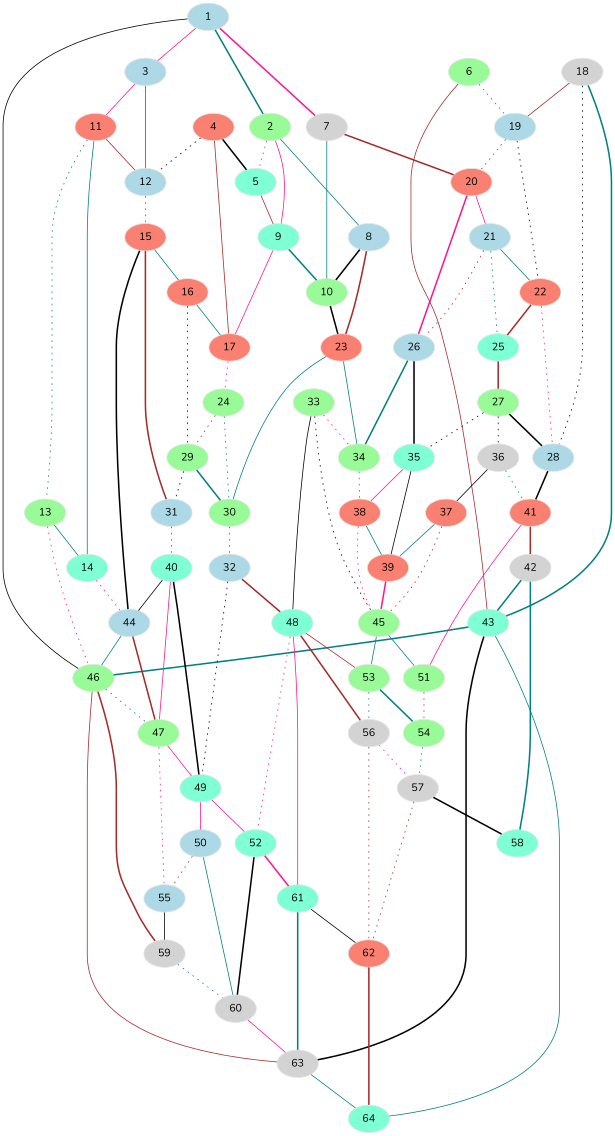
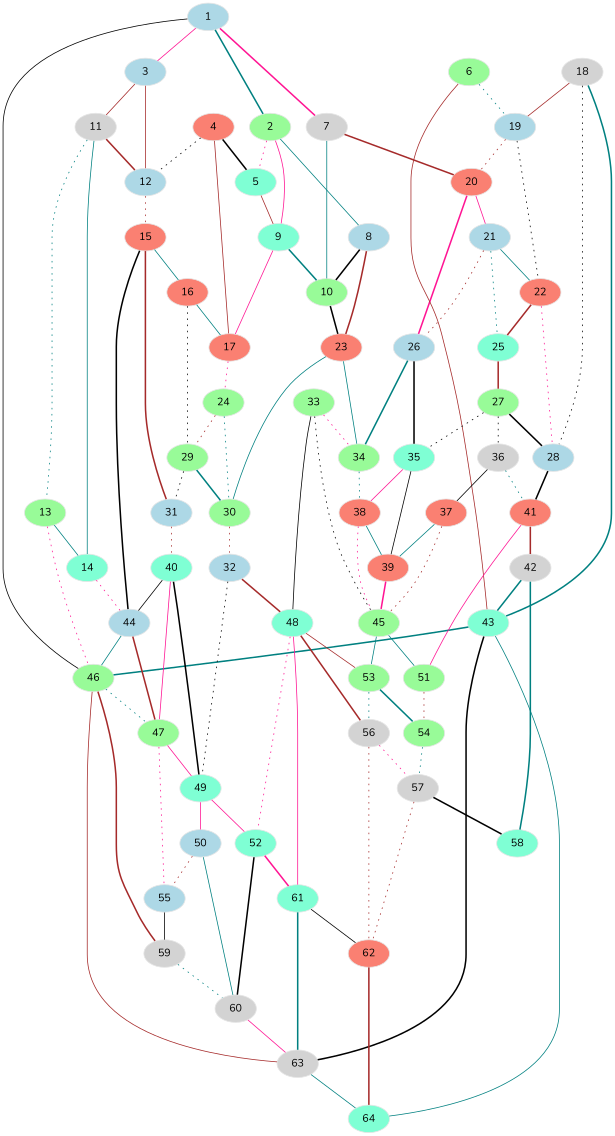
edge "3" -- "11": color deeppink -> brown
node "11": fillcolor salmon -> lightgrey
edge "11" -- "12": style solid -> bold
